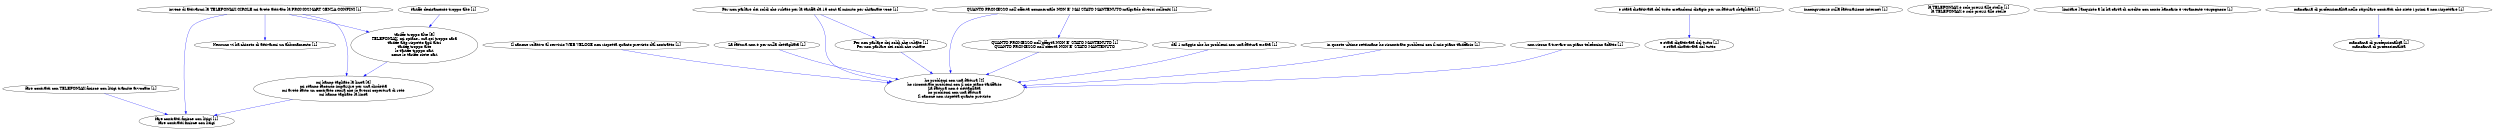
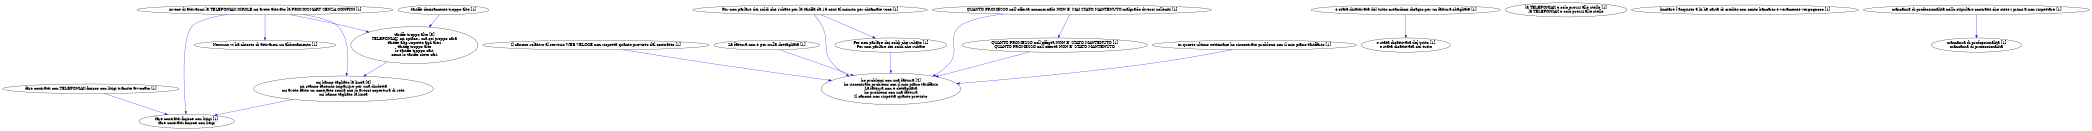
node "incongruenze sulla fatturazione internet [1]": removed
node "dal 1 maggio che ho problemi con una fattura errata [1]": removed
node "non riesco a trovare un piano telefonico adatto [1]": removed
